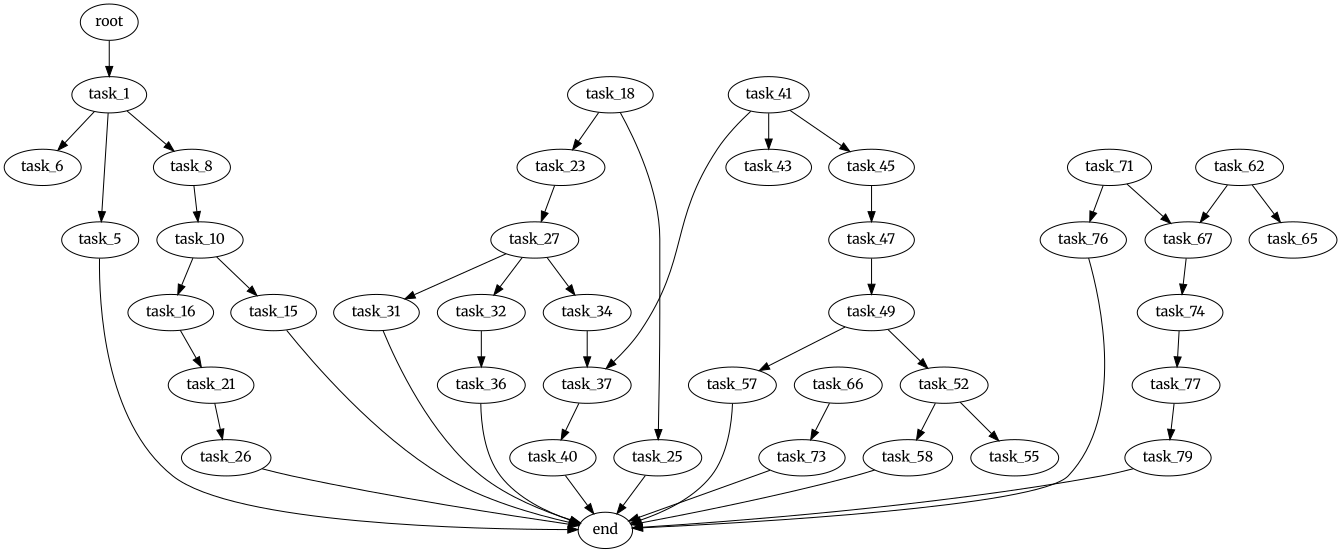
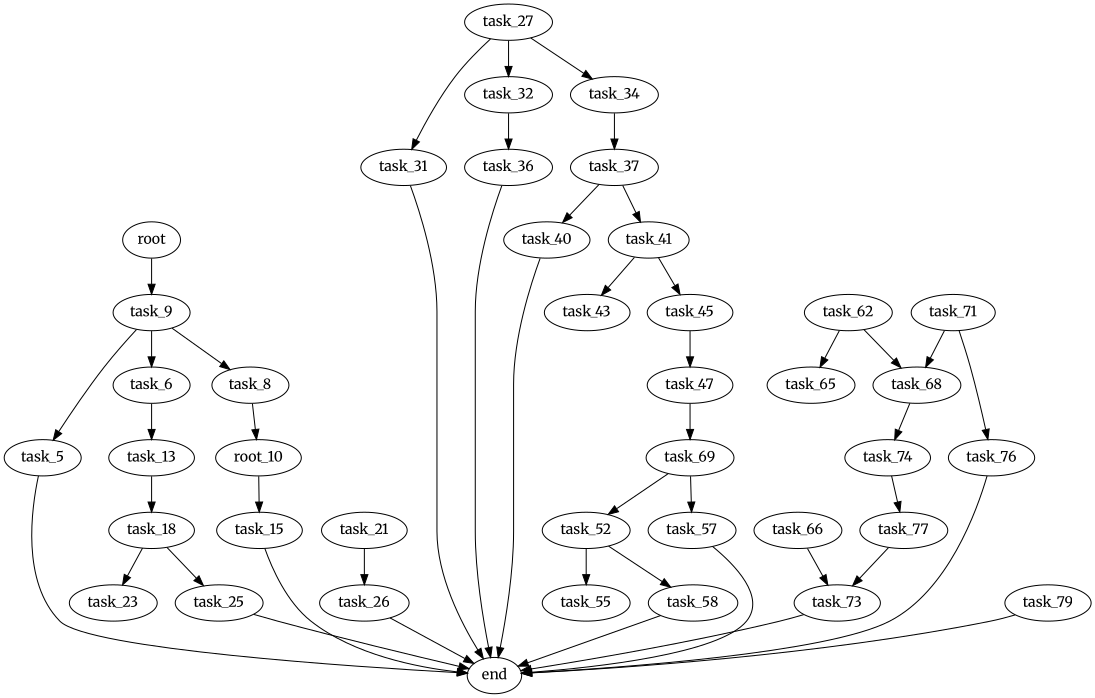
node "task_1": label "task_1" -> "task_9"
edge "task_23" -> "task_27": removed
edge "task_41" -> "task_37": reversed
node "task_10": label "task_10" -> "root_10"
node "task_67": label "task_67" -> "task_68"
node "task_16": removed
node "task_49": label "task_49" -> "task_69"
edge "task_77" -> "task_79": now "task_77" -> "task_73"
node "task_13": added
